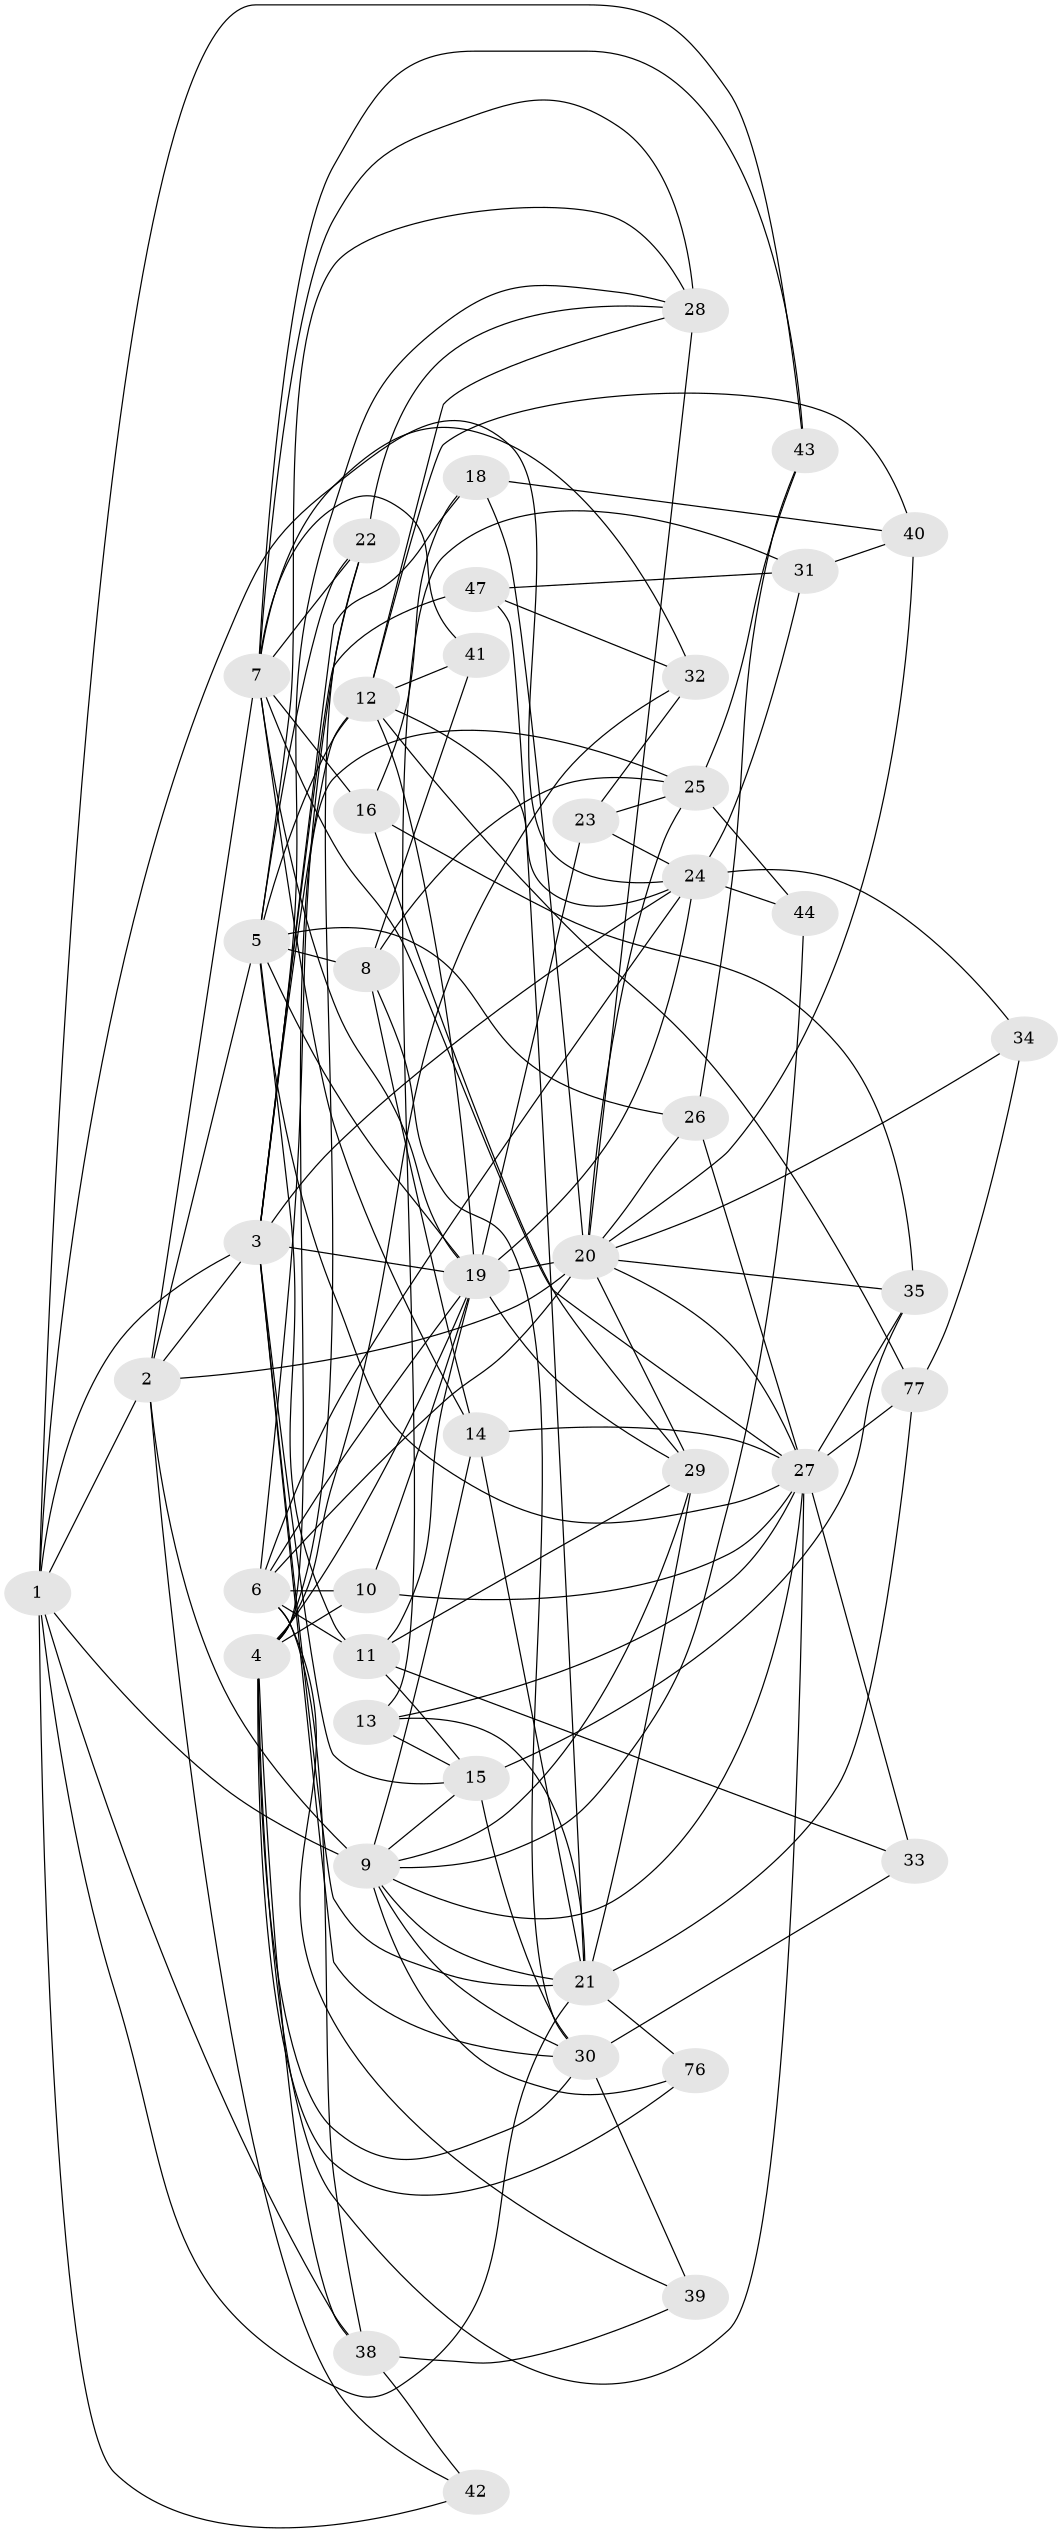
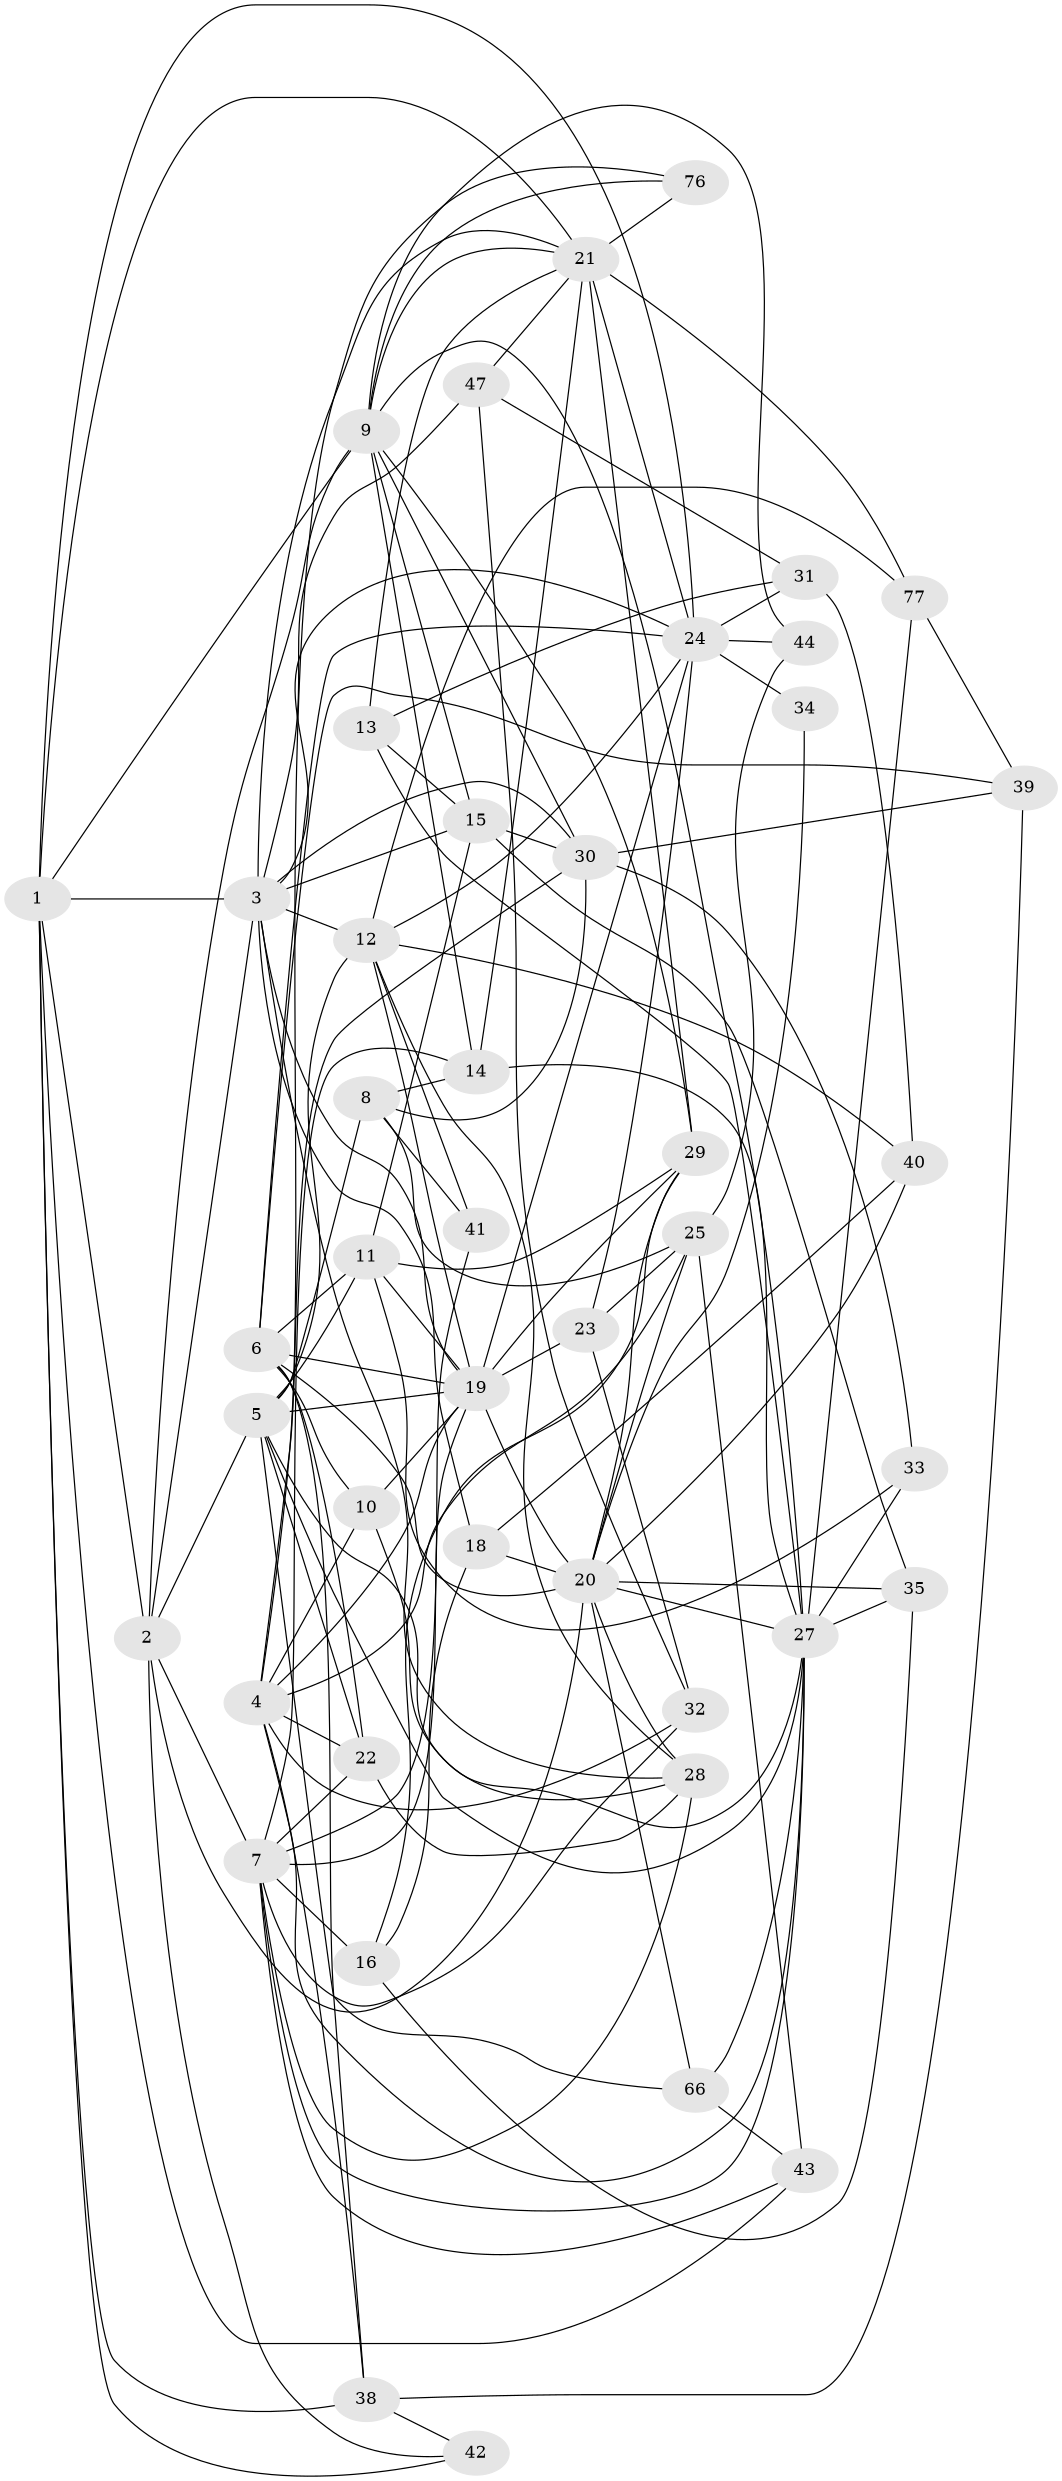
edge "21" -- "24": added
node "26": label "26" -> "66"
edge "34" -- "77": now "39" -- "77"
